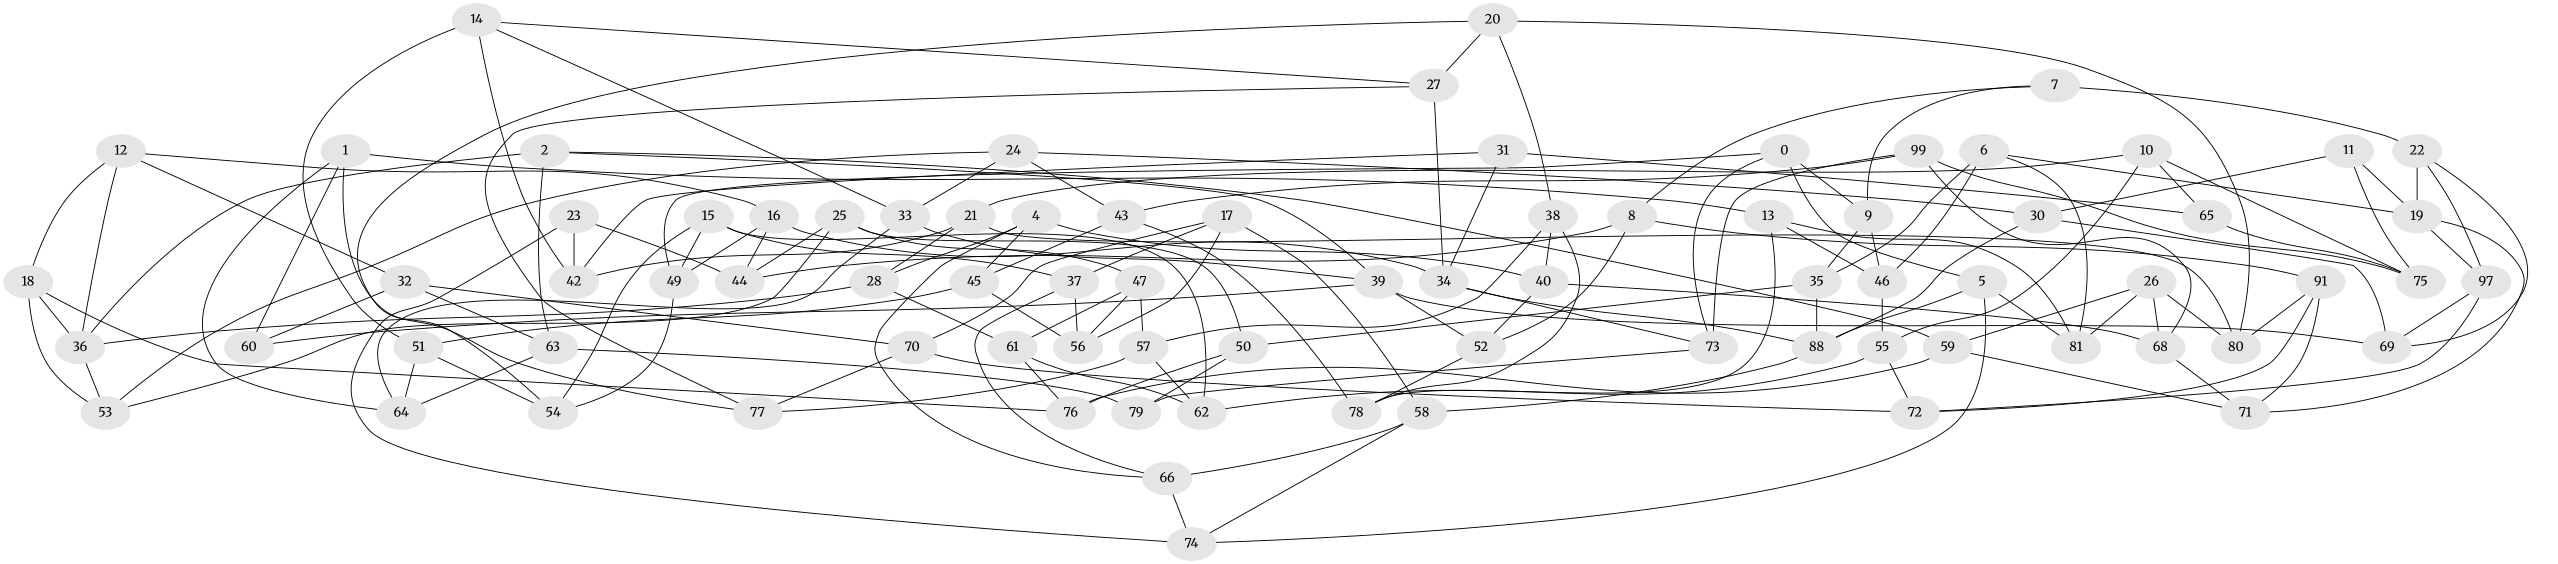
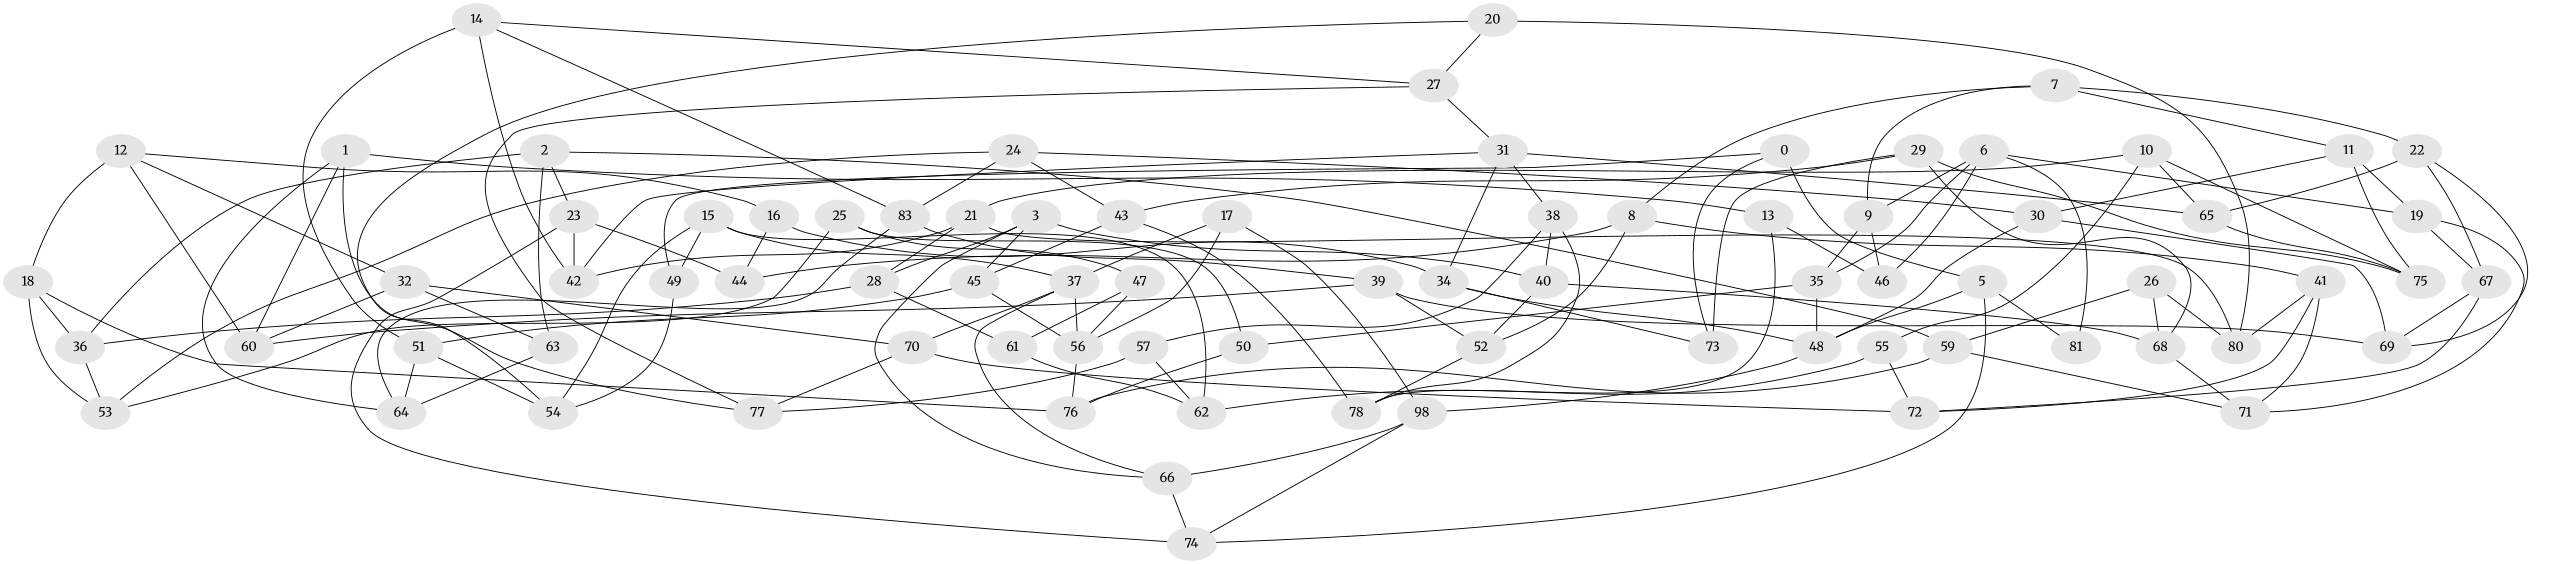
edge "20" -- "38": now "31" -- "38"
edge "7" -- "11": added
node "99": label "99" -> "29"
edge "2" -- "39": now "2" -- "23"
edge "0" -- "9": now "6" -- "9"
edge "22" -- "19": now "22" -- "65"
edge "27" -- "34": now "27" -- "31"
node "33": label "33" -> "83"
node "4": label "4" -> "3"
edge "12" -- "36": now "12" -- "60"
edge "16" -- "49": removed
edge "25" -- "44": removed
edge "13" -- "81": removed
edge "17" -- "70": now "37" -- "70"
node "91": label "91" -> "41"
node "97": label "97" -> "67"
edge "47" -- "57": removed
edge "46" -- "55": removed
edge "26" -- "81": removed
node "88": label "88" -> "48"
edge "61" -- "76": now "56" -- "76"
node "79": removed
node "58": label "58" -> "98"
